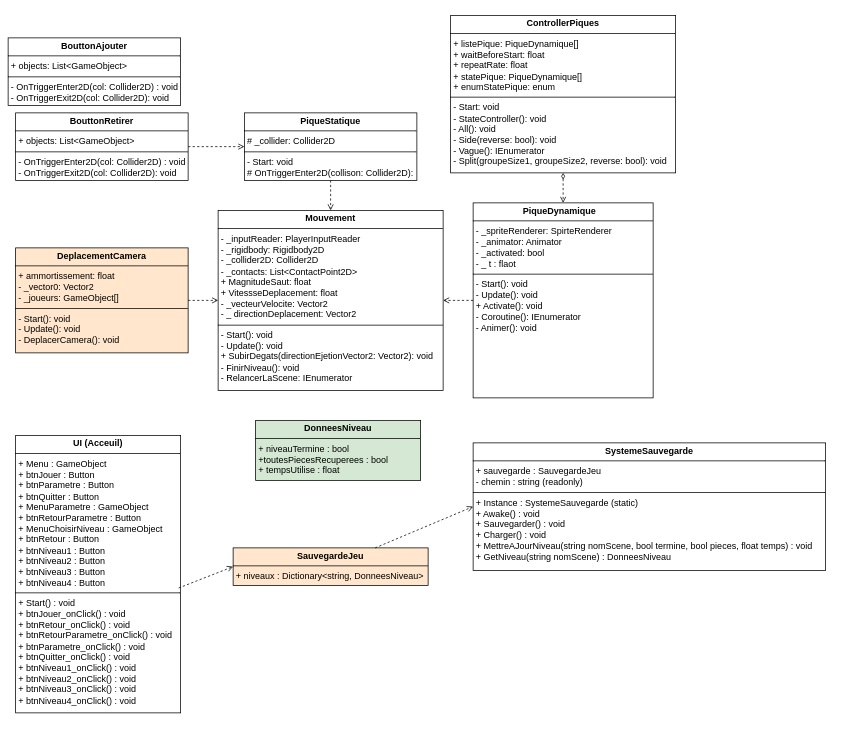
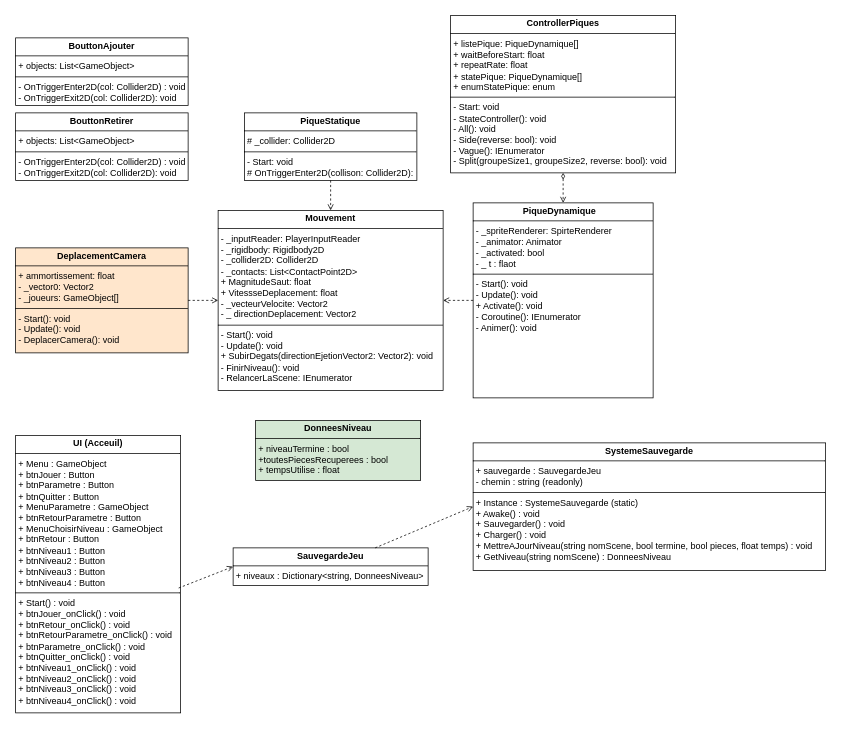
node "BouttonAjouter + objects: List<GameObject> - OnTriggerEnter2D(col: Collider2D) : void - OnTriggerExit2D(col: Collider2D): void": moved (94, 72) -> (102, 72)
edge "BouttonRetirer + objects: List<GameObject> - OnTriggerEnter2D(col: Collider2D) : void - OnTriggerExit2D(col: Collider2D): void" -> "PiqueStatique # _collider: Collider2D - Start: void # OnTriggerEnter2D(collison: Collider2D): void": removed
node "SauvegardeJeu + niveaux : Dictionary<string, DonneesNiveau>": fillcolor #ffe6cc -> #ffffff
